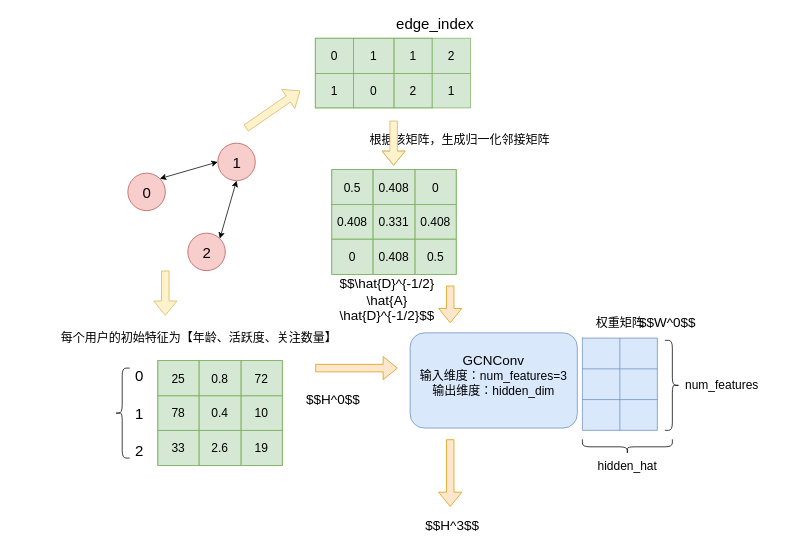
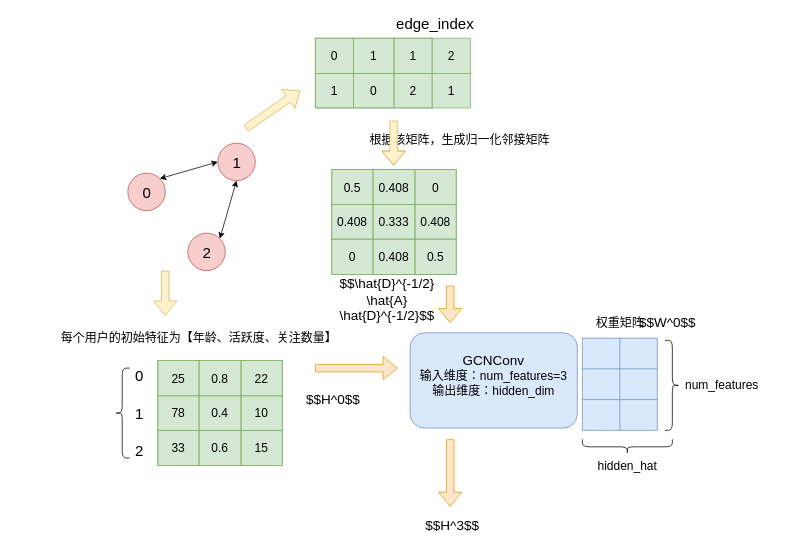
node "0.331": label "0.331" -> "0.333"
node "72": label "72" -> "22"
node "2.6": label "2.6" -> "0.6"
node "19": label "19" -> "15"
